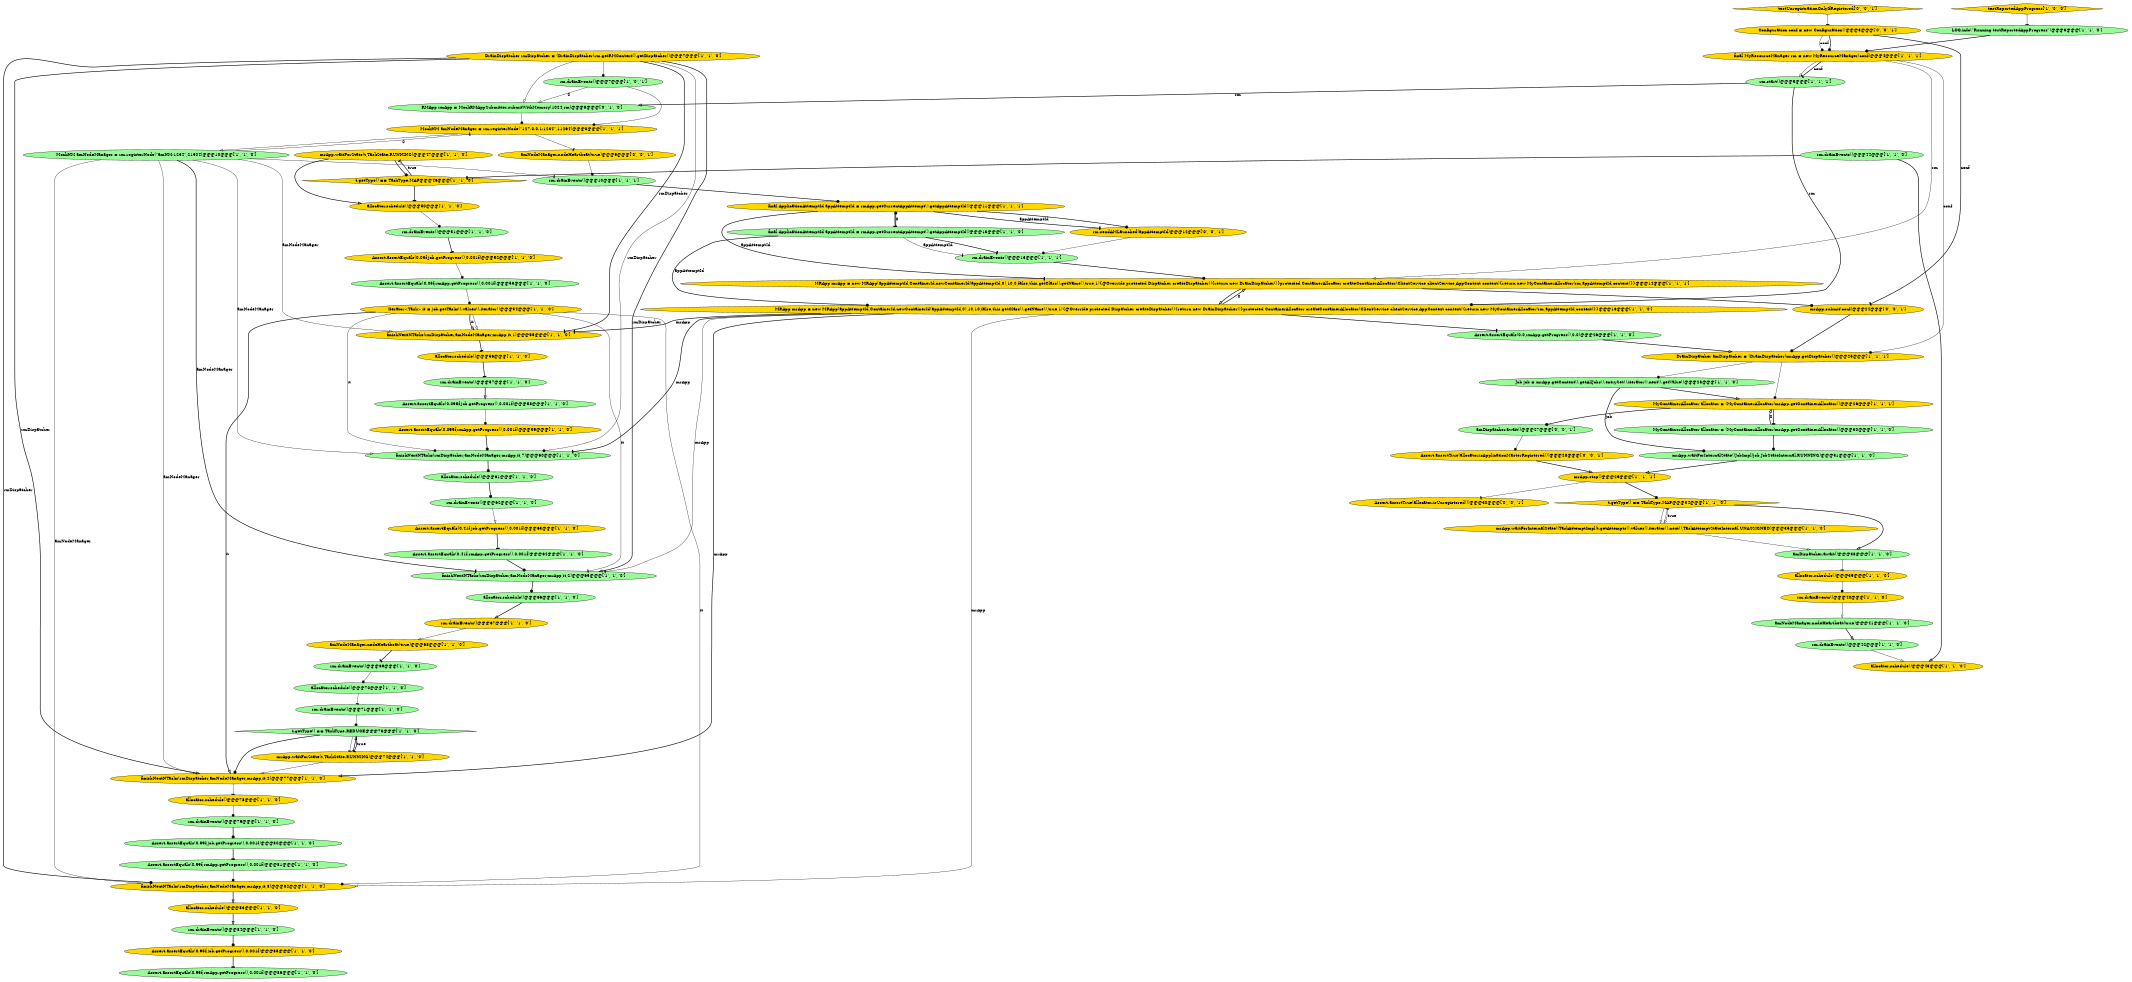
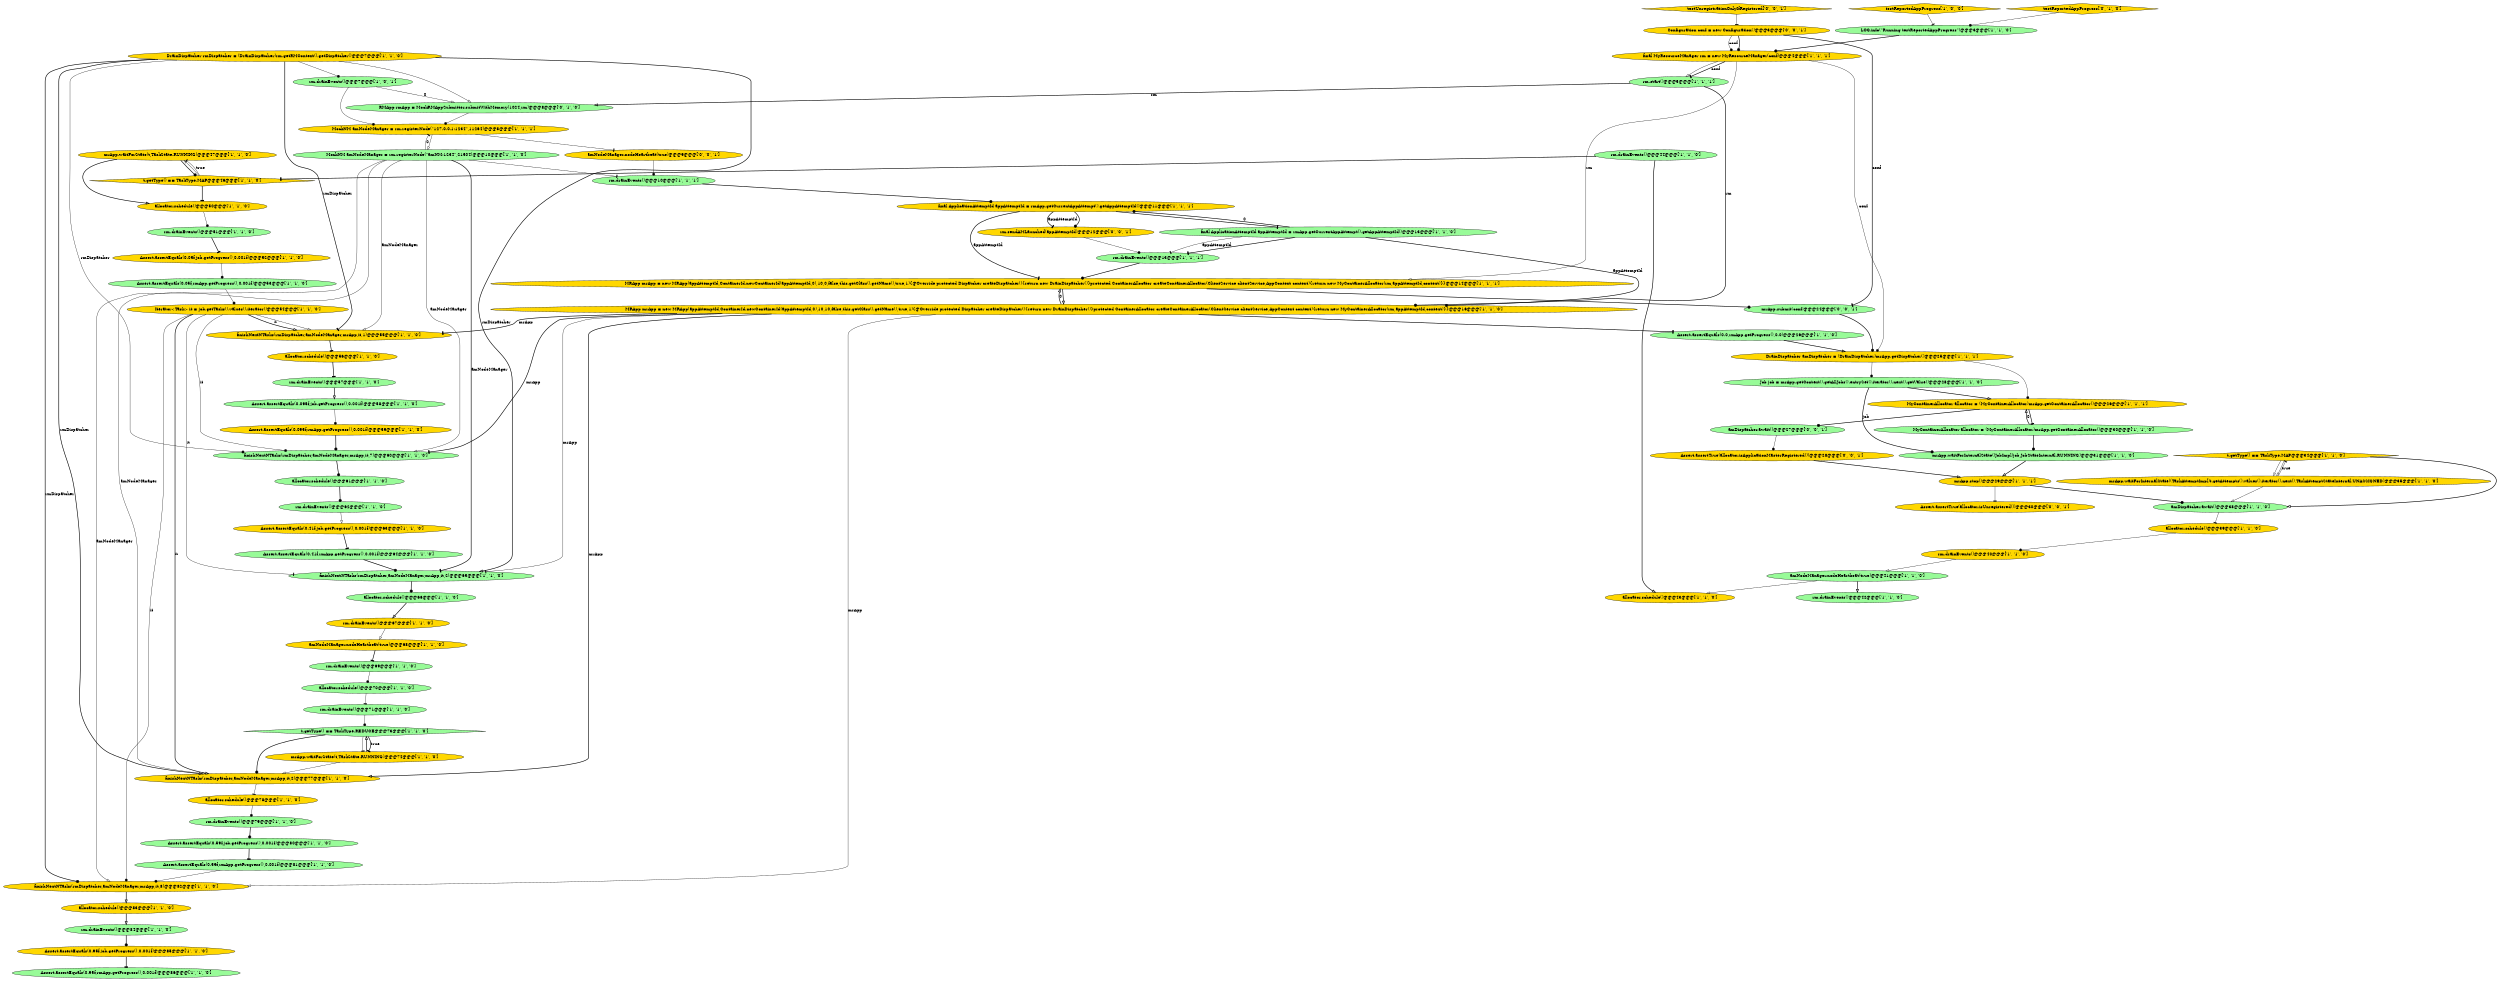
node "testReportedAppProgress['0', '1', '0']": added
node "mrApp.submit(conf)@@@24@@@['0', '0', '1']": fillcolor gold -> palegreen
edge "mrApp.stop()@@@29@@@['1', '1', '1']" -> "t.getType() == TaskType.MAP@@@34@@@['1', '1', '0']": now "mrApp.stop()@@@29@@@['1', '1', '1']" -> "amDispatcher.await()@@@38@@@['1', '1', '0']"
edge "rm.drainEvents()@@@42@@@['1', '1', '0']" -> "allocator.schedule()@@@43@@@['1', '1', '0']": now "amNodeManager.nodeHeartbeat(true)@@@41@@@['1', '1', '0']" -> "allocator.schedule()@@@43@@@['1', '1', '0']"
